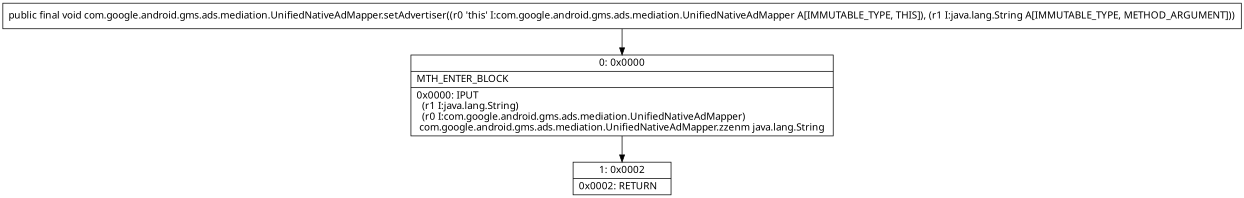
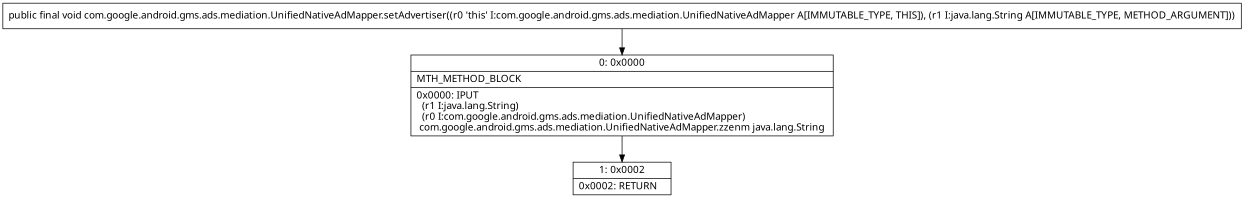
node "0: 0x0000": text "MTH_ENTER_BLOCK" -> "MTH_METHOD_BLOCK"
